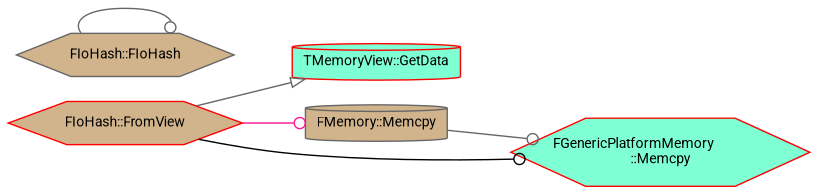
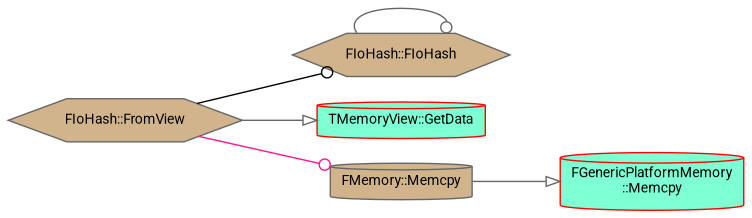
node "FIoHash::FromView": color red -> gray40
edge "FMemory::Memcpy" -> "FGenericPlatformMemory ::Memcpy": arrowhead odot -> onormal
node "FGenericPlatformMemory ::Memcpy": shape hexagon -> cylinder
edge "FIoHash::FromView" -> "FGenericPlatformMemory ::Memcpy": now "FIoHash::FromView" -> "FIoHash::FIoHash"
